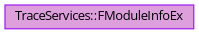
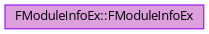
node "TraceServices::FModuleInfoEx": label "TraceServices::FModuleInfoEx" -> "FModuleInfoEx::FModuleInfoEx"
